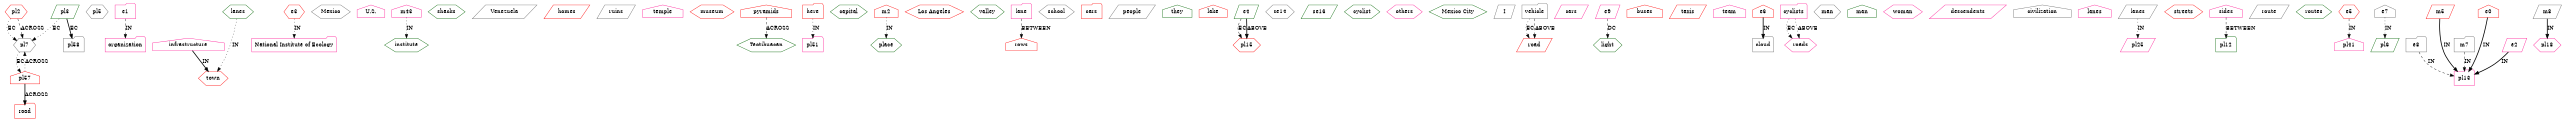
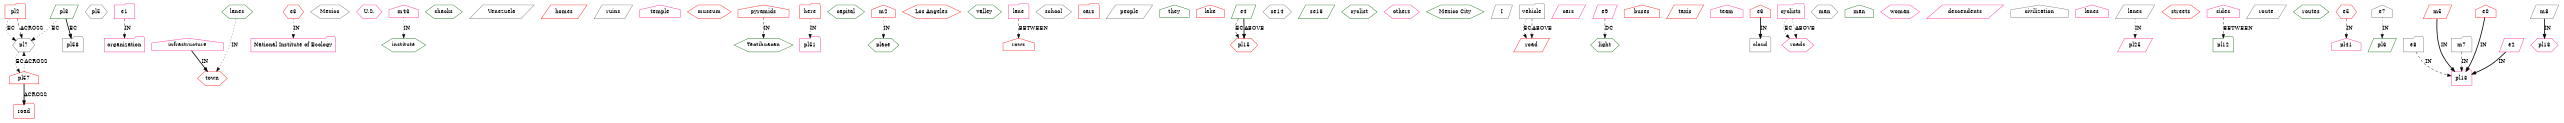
node "pl2": shape hexagon -> folder
node "U.S.": shape house -> hexagon
edge "pyramids" -> "Teotihuacan": label "ACROSS" -> "IN"
